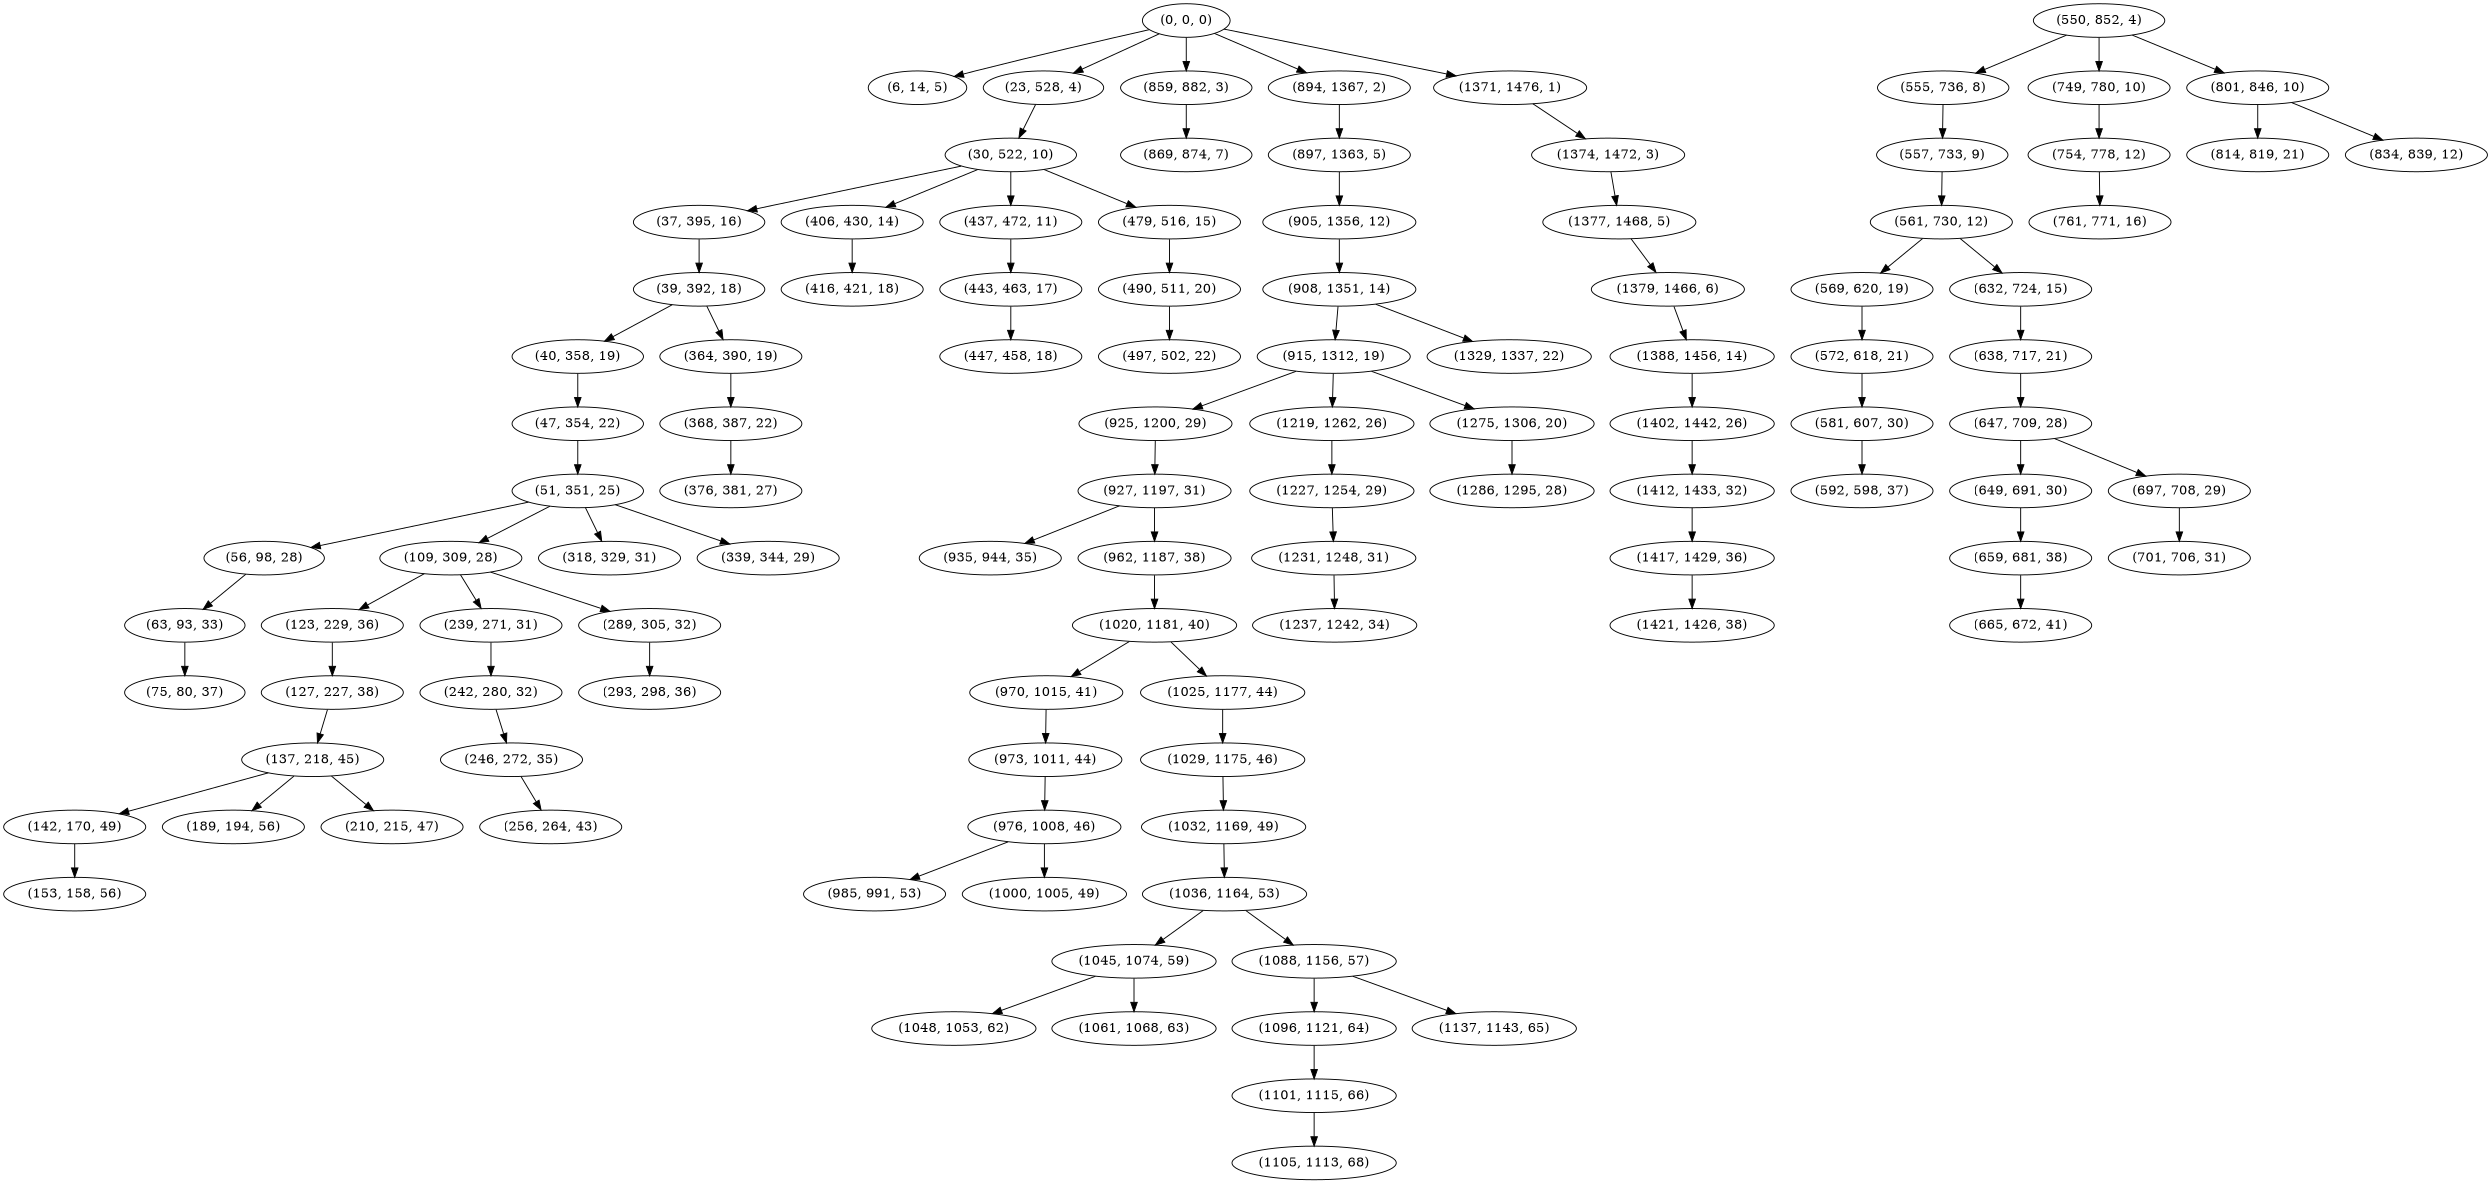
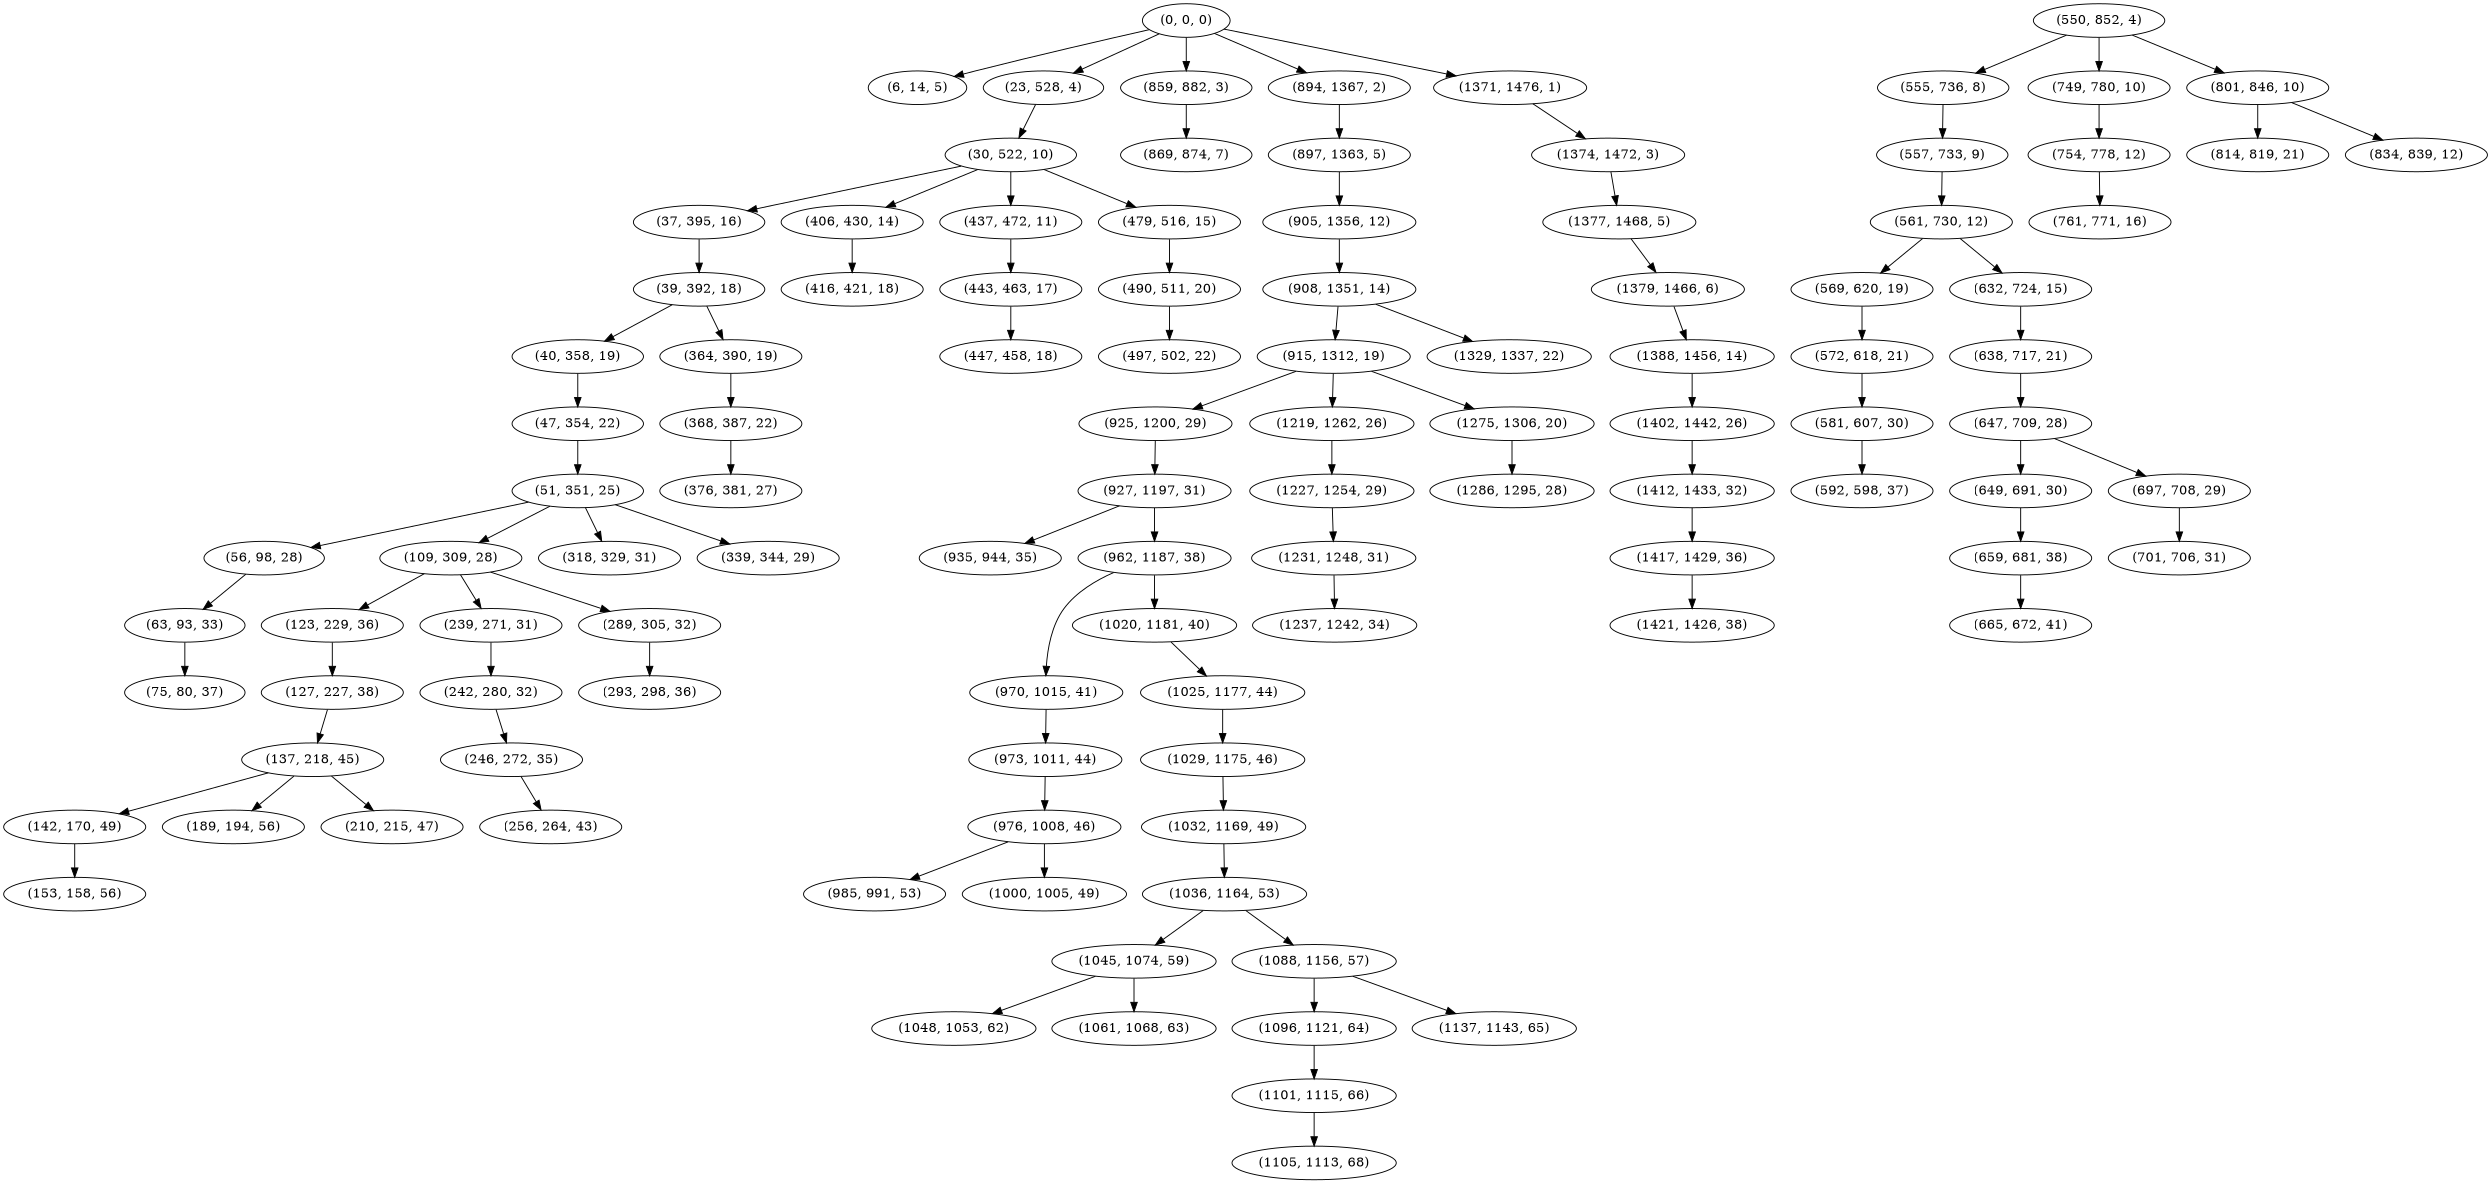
edge "(1020, 1181, 40)" -> "(970, 1015, 41)": now "(962, 1187, 38)" -> "(970, 1015, 41)"
